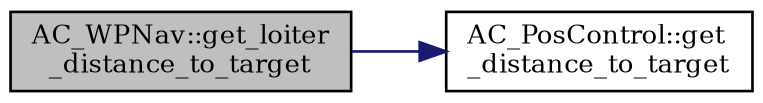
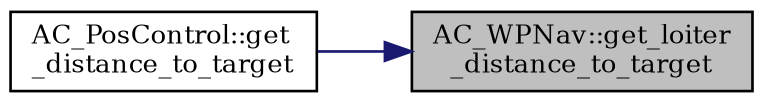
edge "AC_WPNav::get_loiter _distance_to_target" -> "AC_PosControl::get _distance_to_target": reversed
